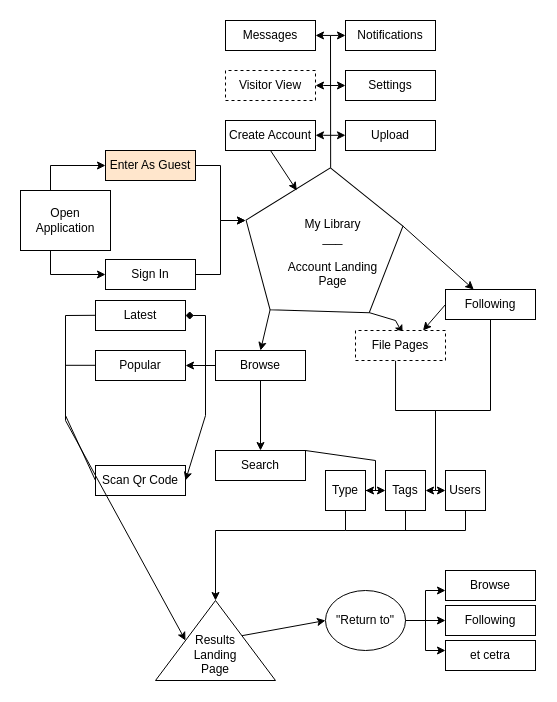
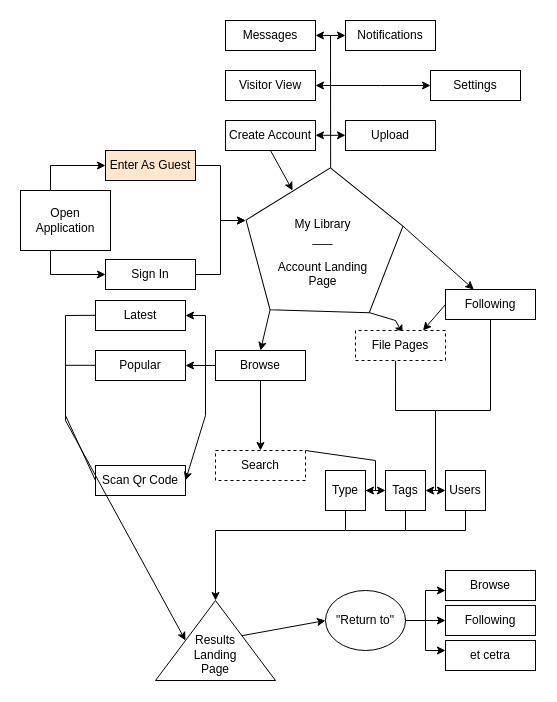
node "Visitor View": style dashed -> solid
node "Settings": moved (391, 86) -> (476, 86)
node "My Library ___ Account Landing Page": moved (333, 246) -> (323, 246)
edge "Latest" -- "Scan Qr Code": arrowhead diamond -> classic
node "Search": style solid -> dashed
